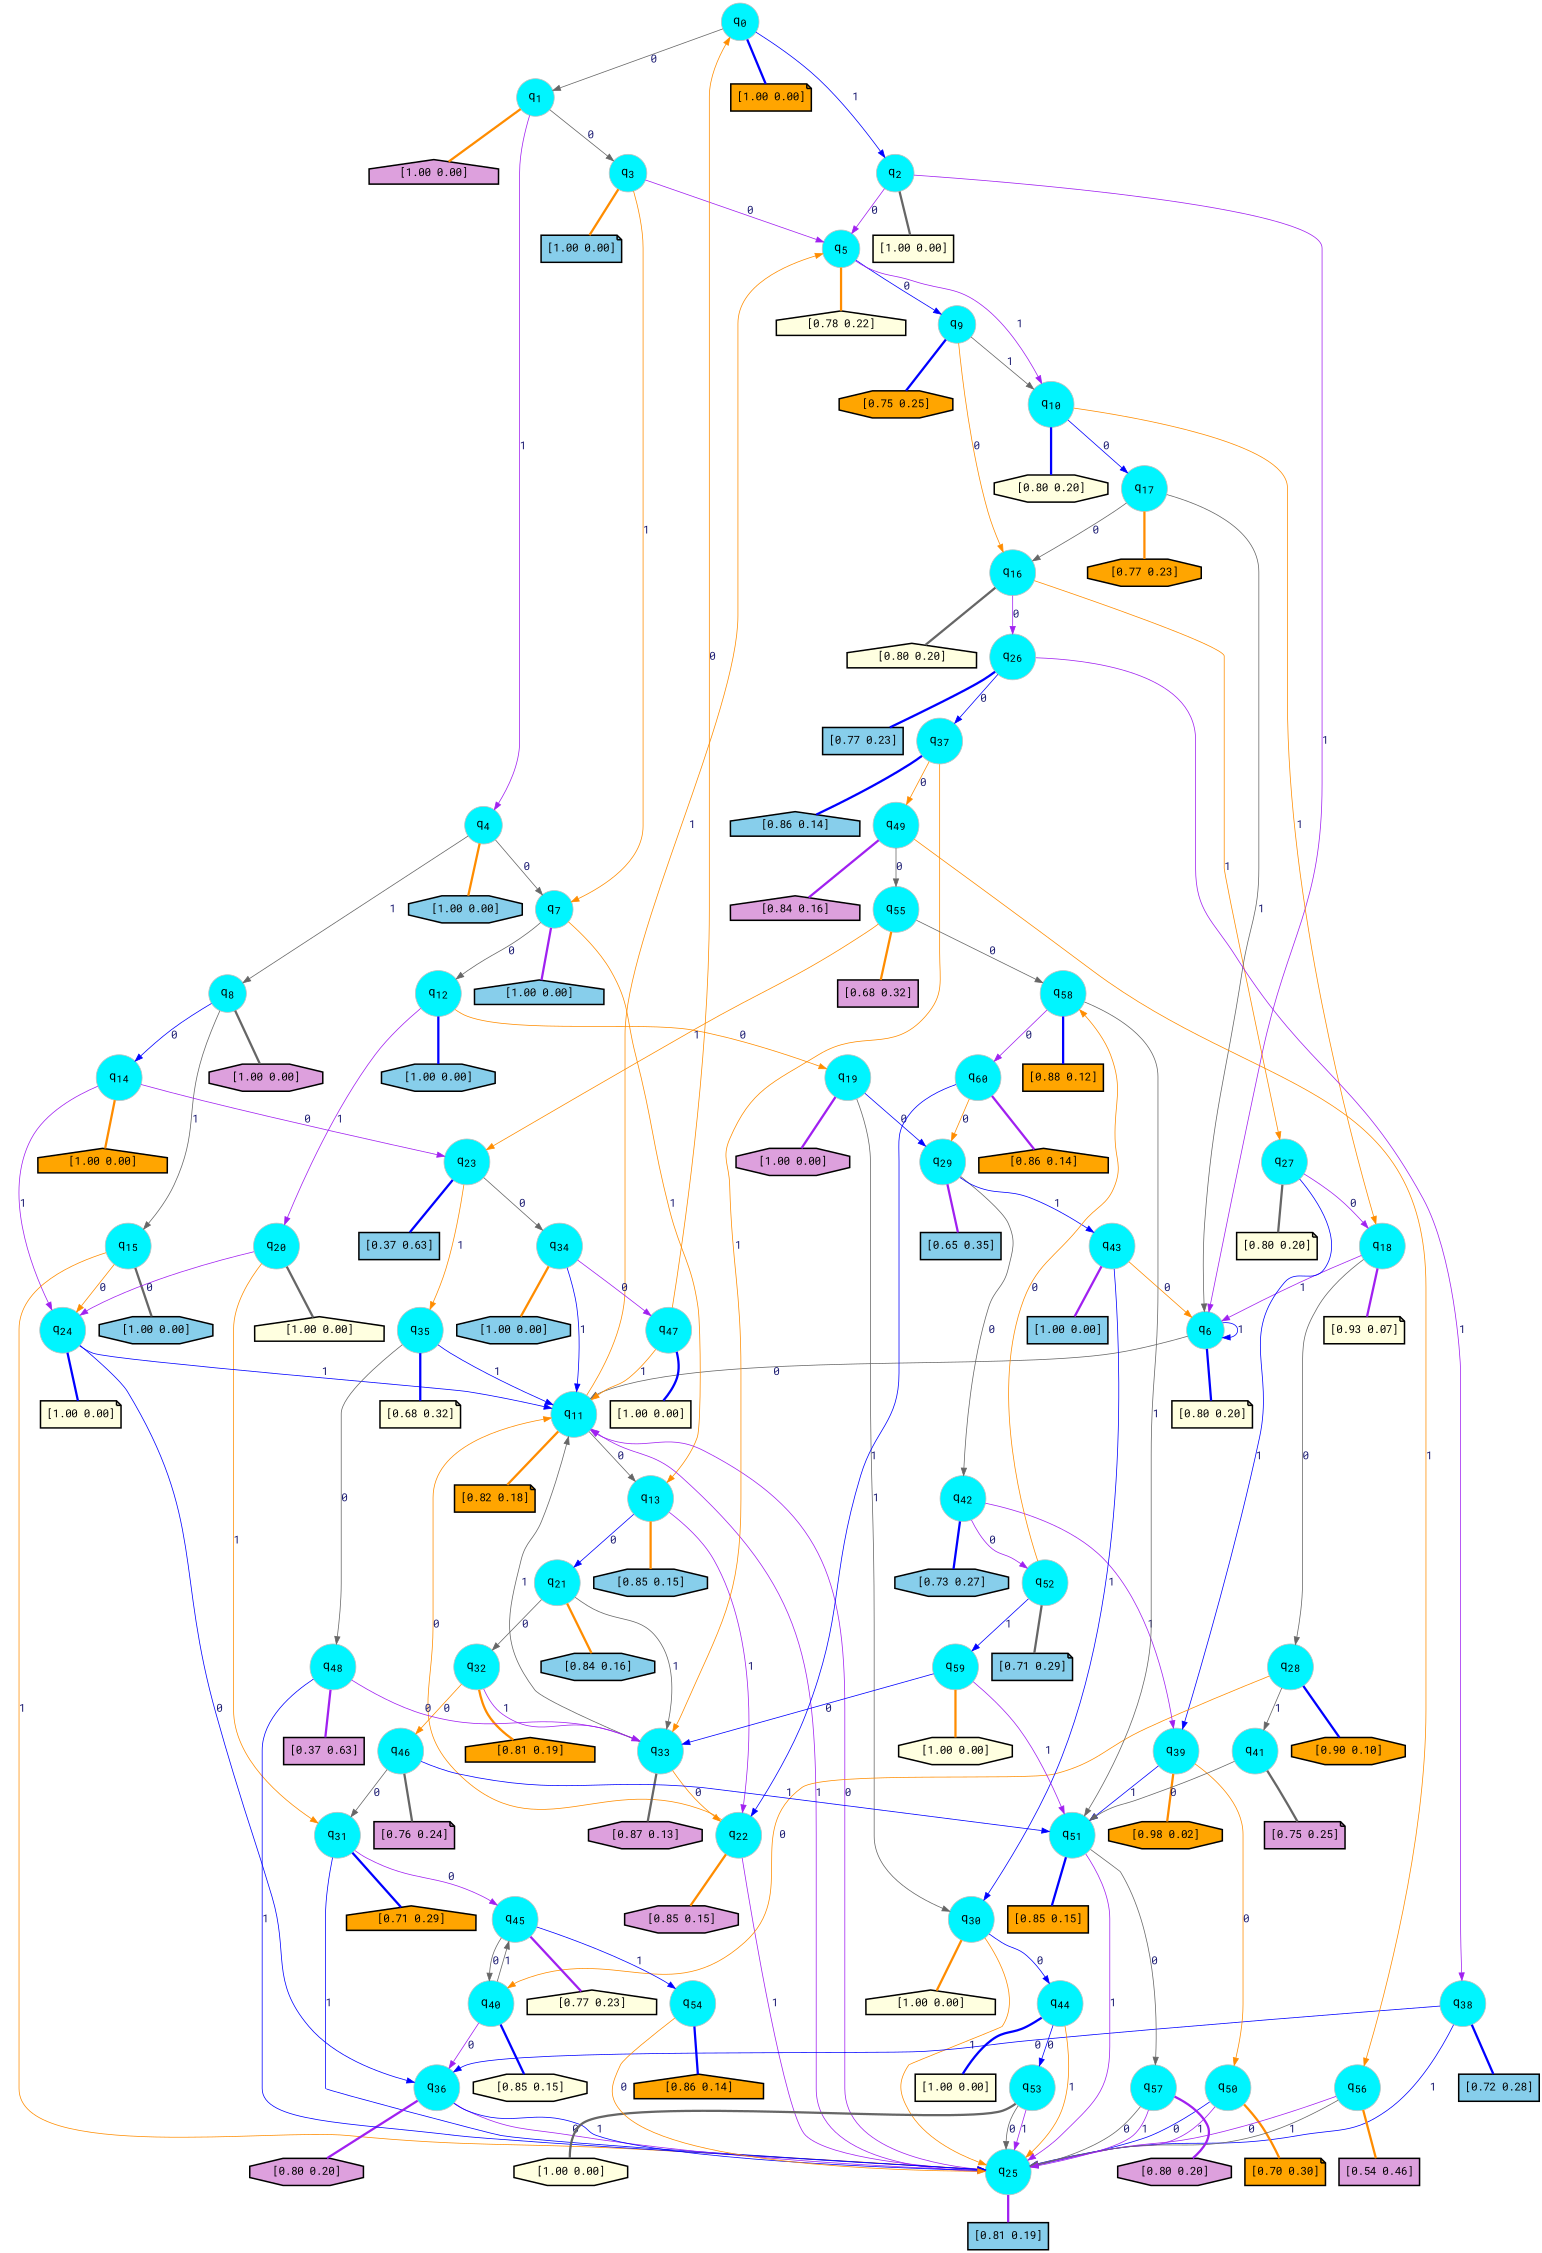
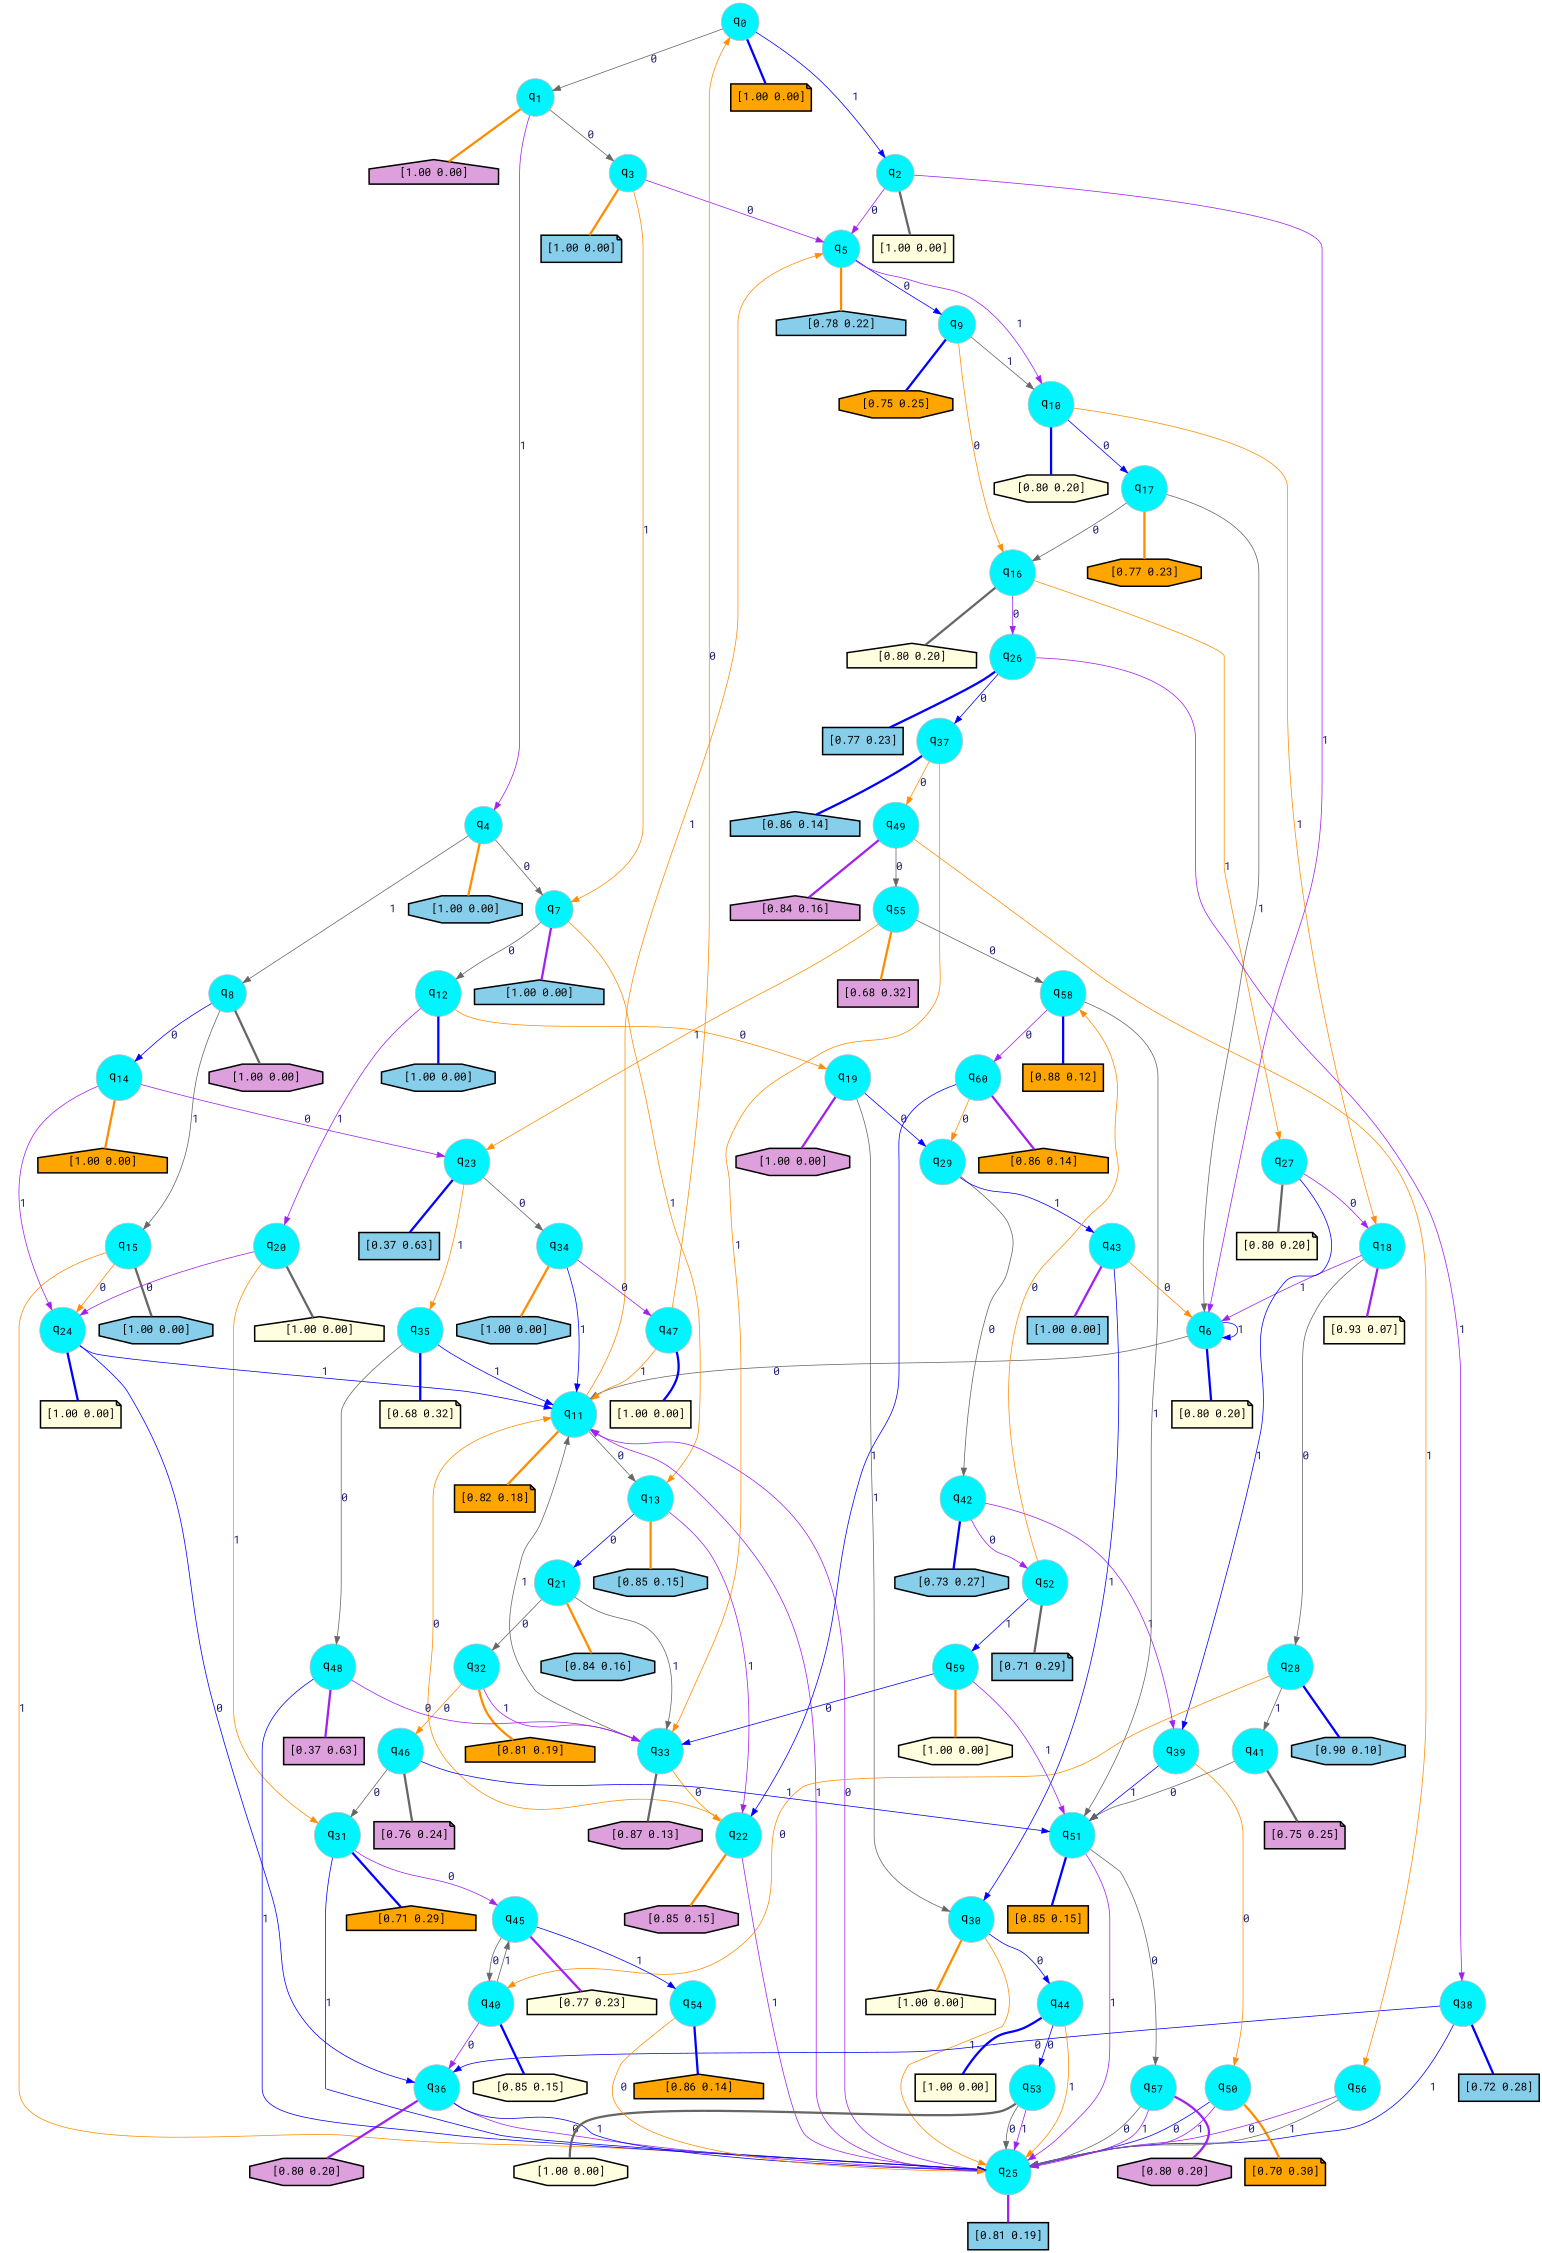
node "[0.78 0.22]": fillcolor lightyellow -> skyblue
node "[0.65 0.35]": removed
node "[0.90 0.10]": fillcolor orange -> skyblue
node "[0.98 0.02]": removed
node "[0.54 0.46]": removed
